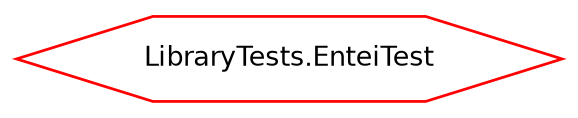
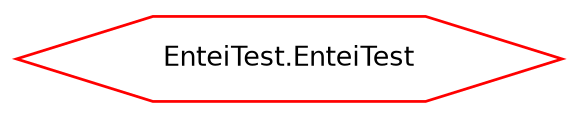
node "LibraryTests.EnteiTest": label "LibraryTests.EnteiTest" -> "EnteiTest.EnteiTest"
